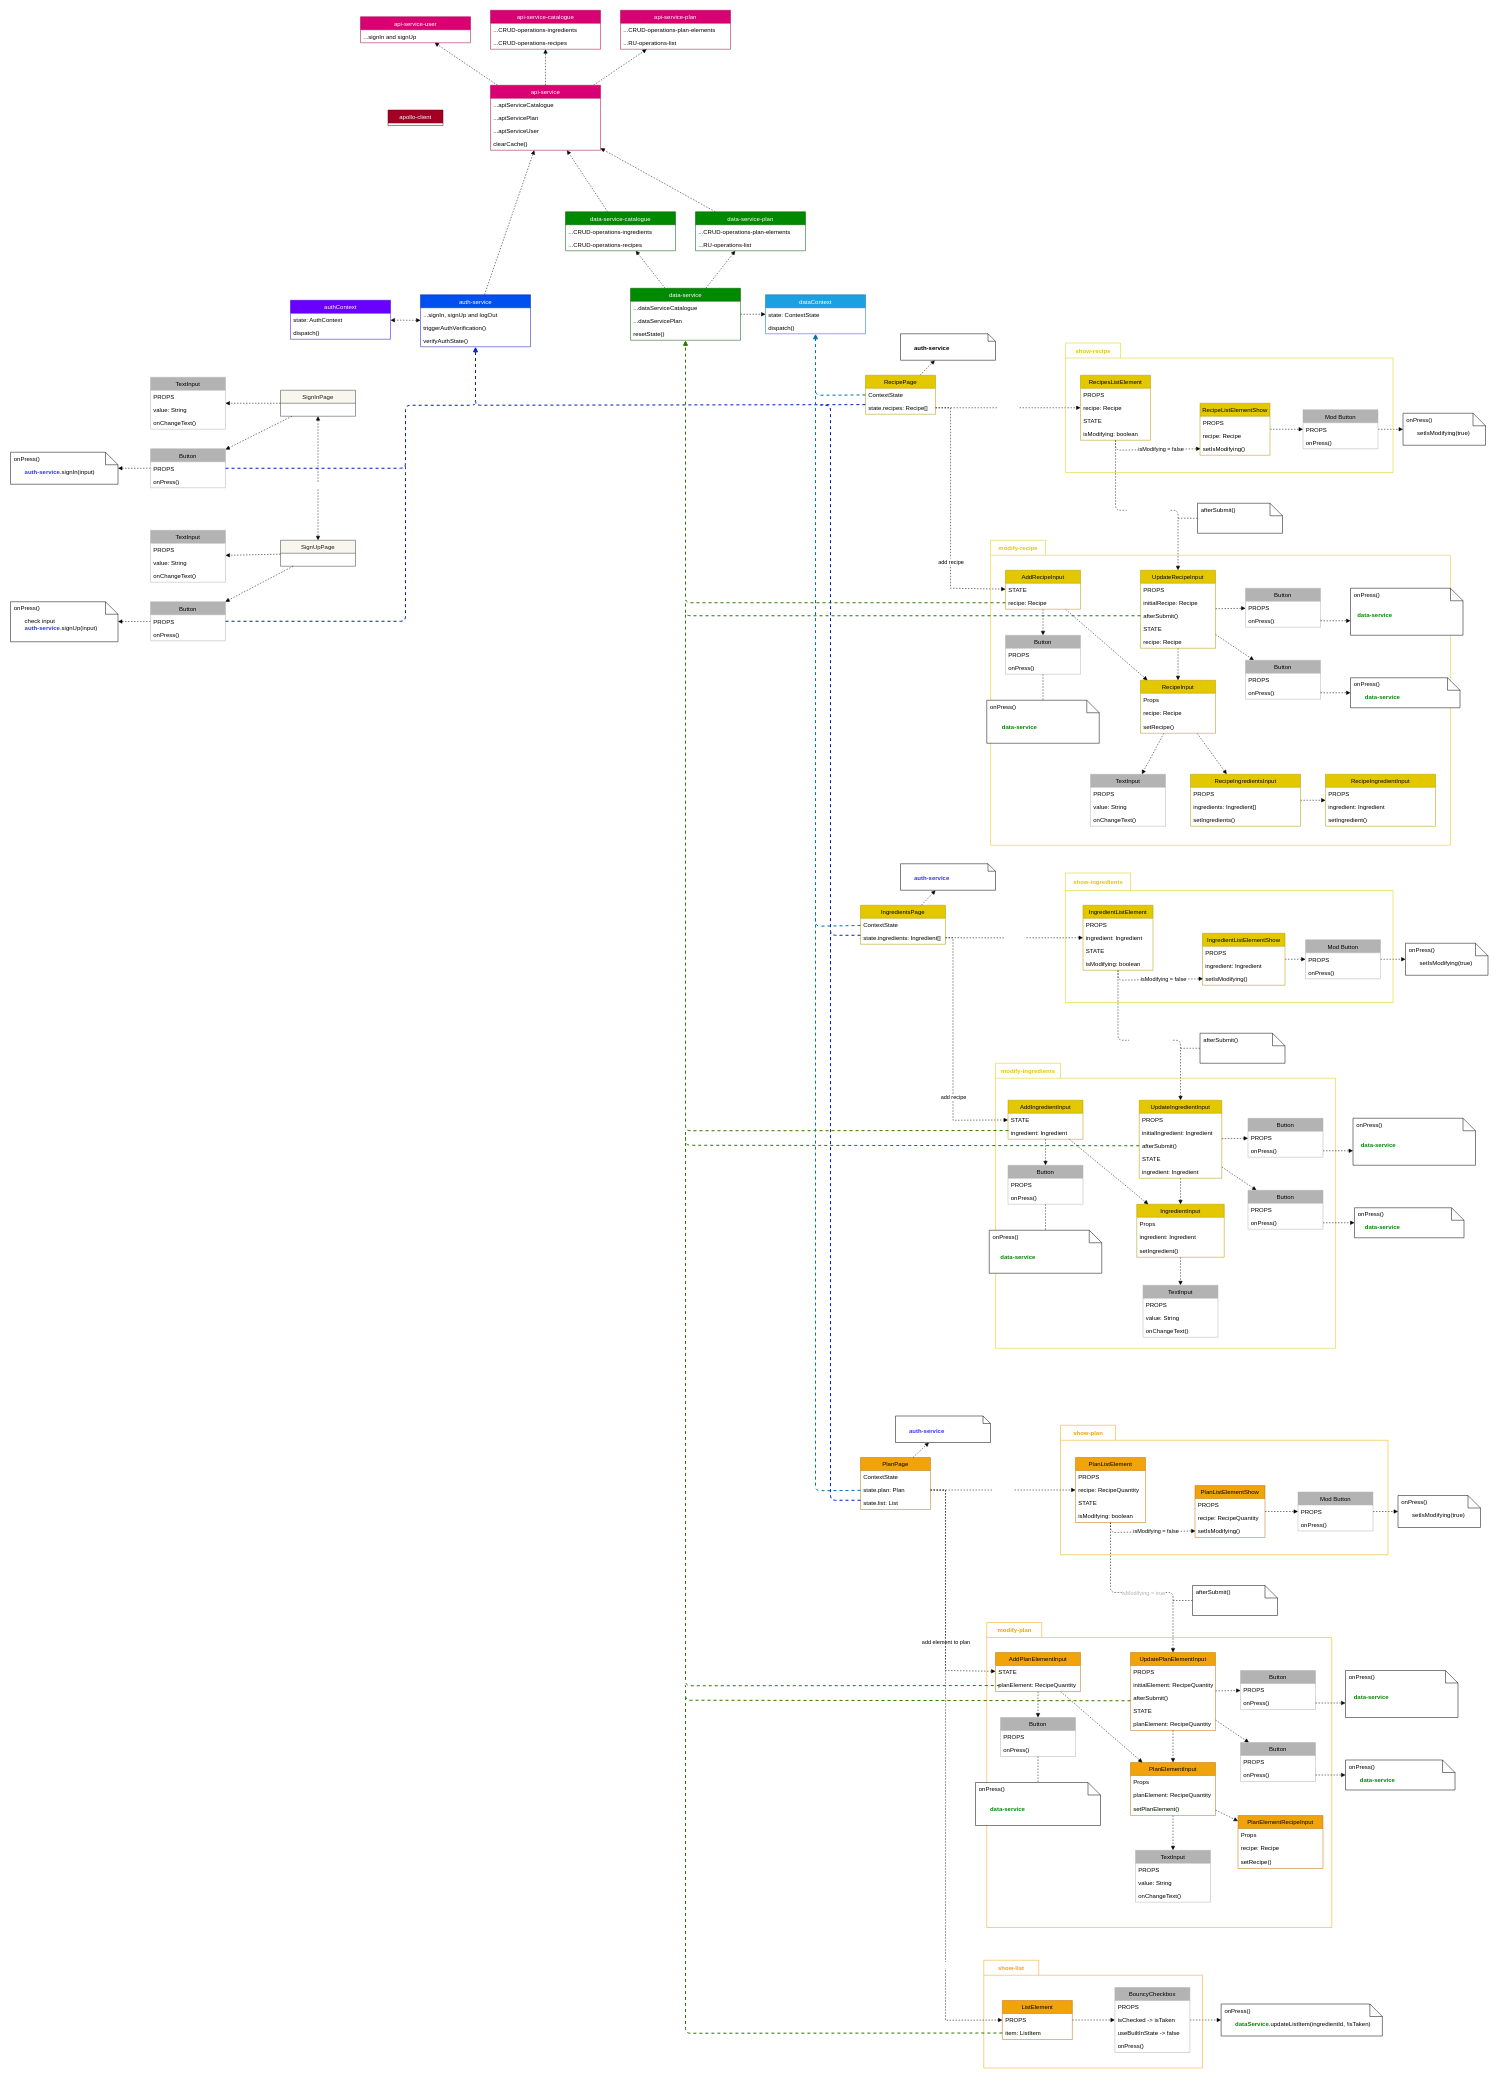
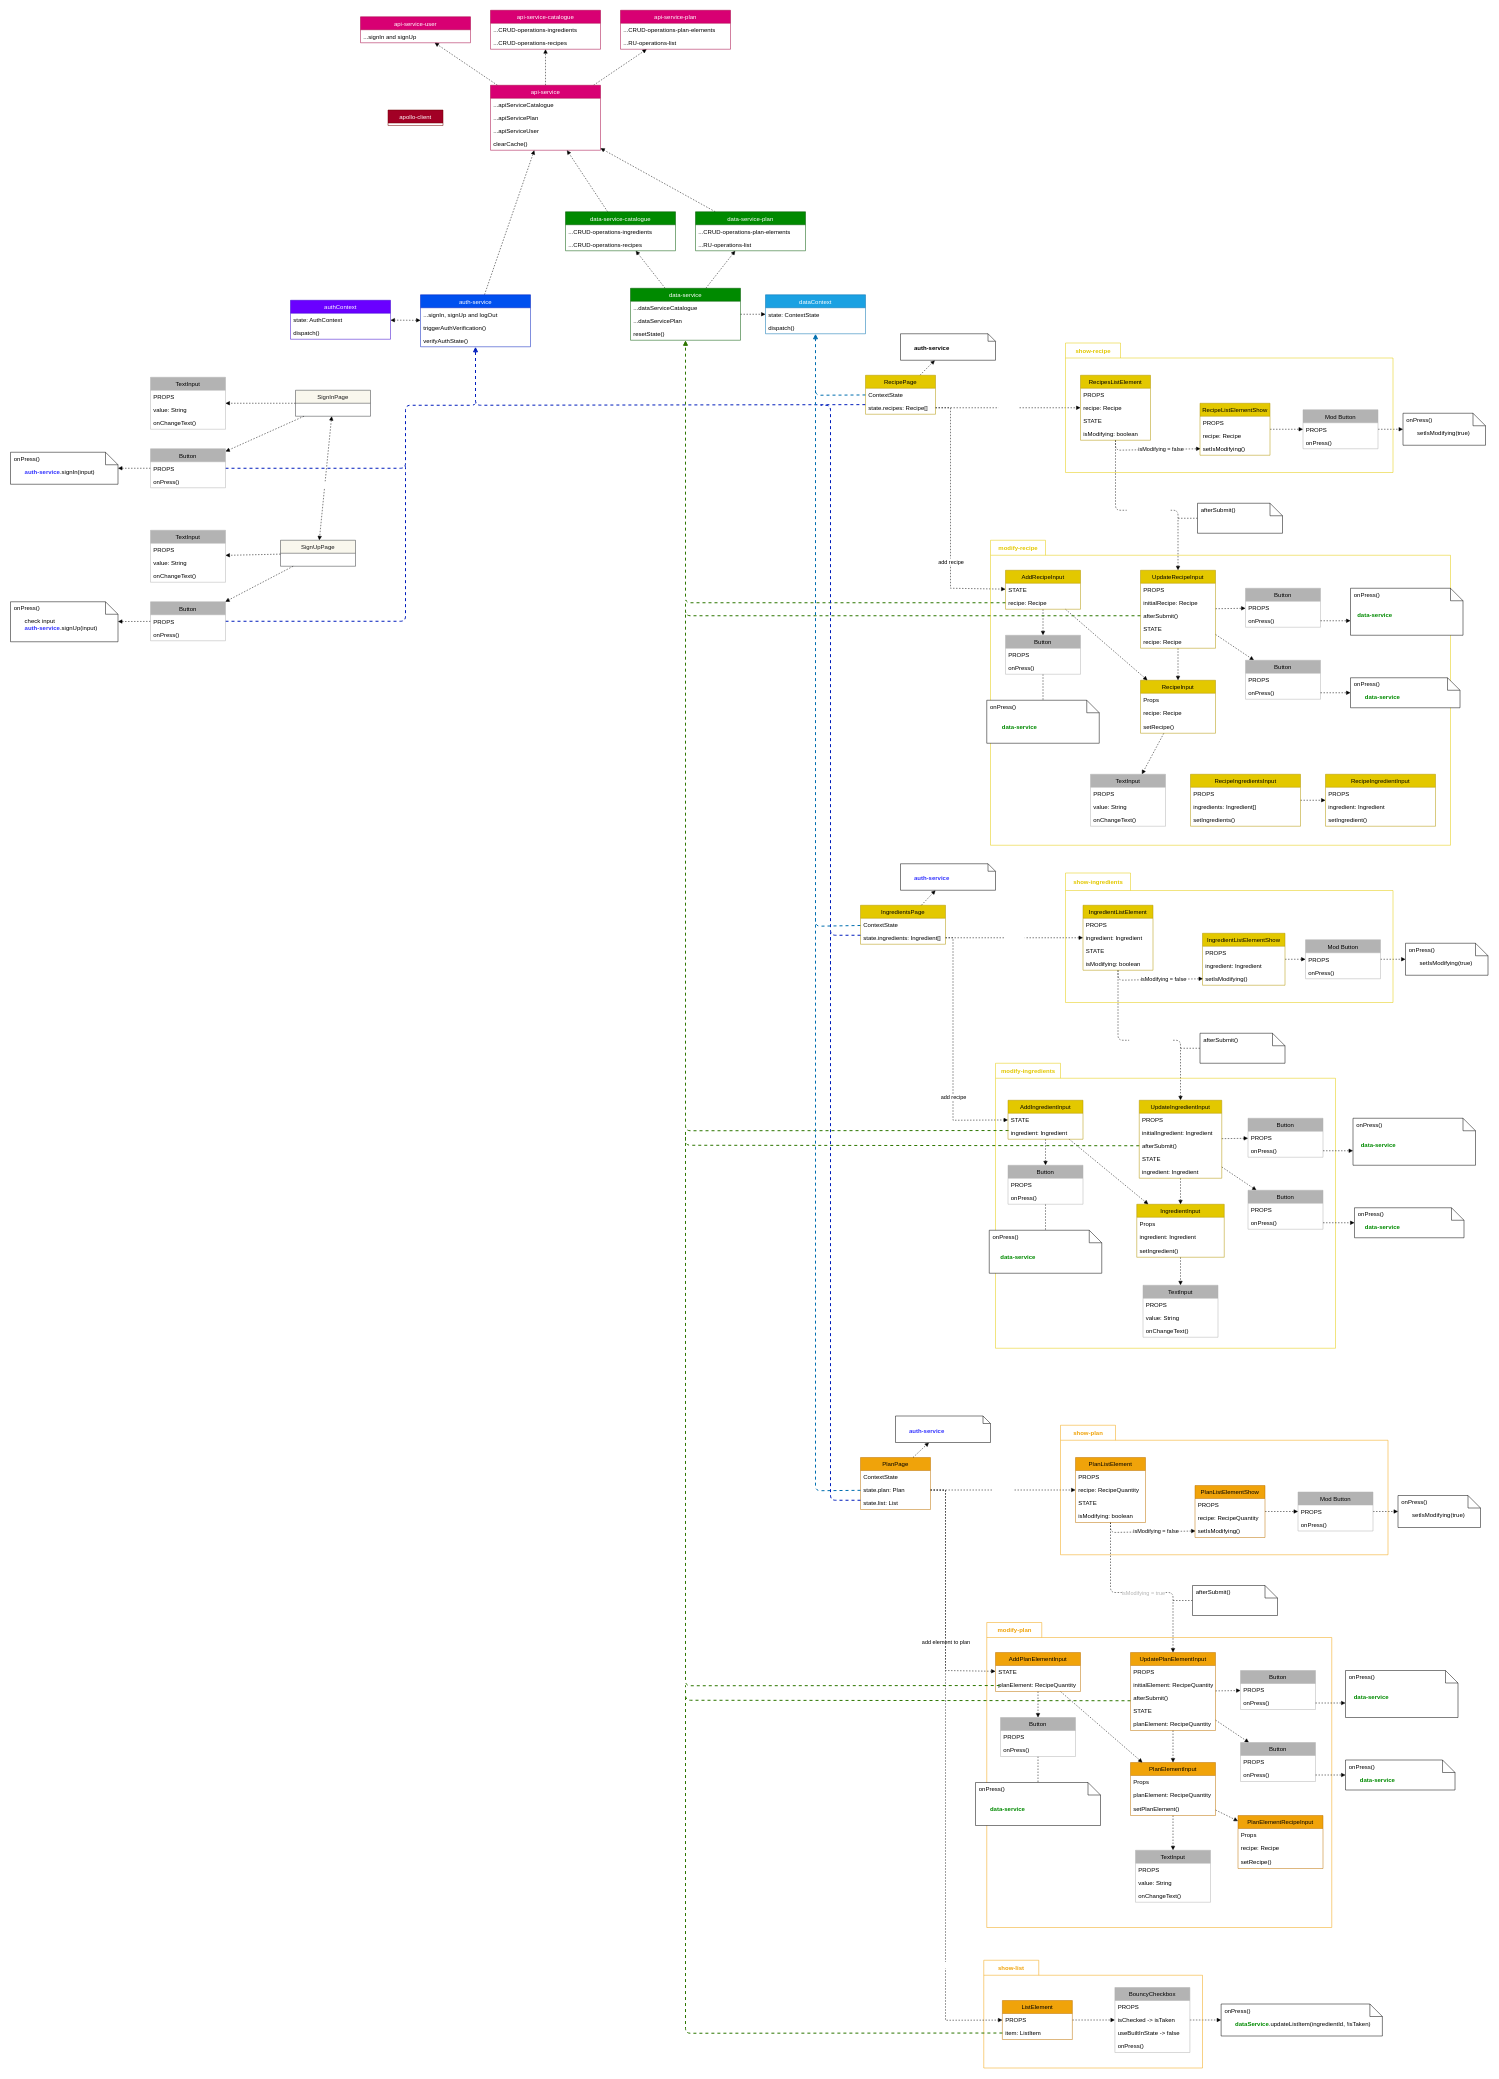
node "SignInPage": moved (318, 403) -> (333, 403)
edge "RecipeInput" -> "RecipeIngredientsInput": removed
